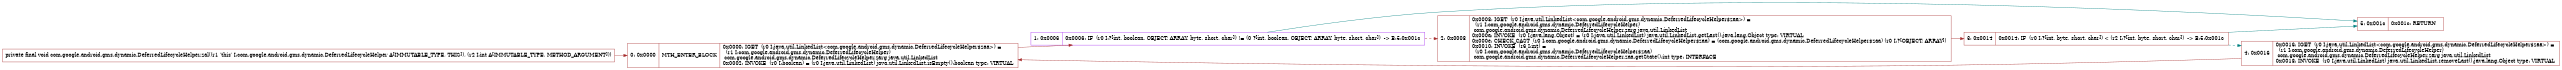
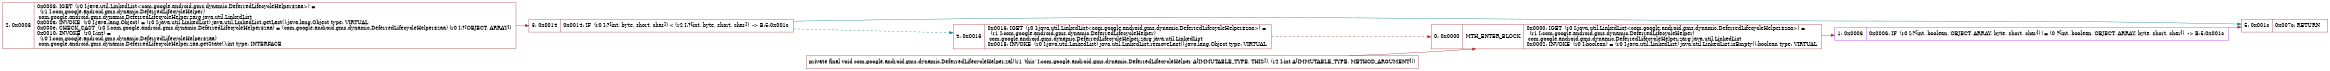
edge "1: 0x0006" -> "5: 0x001c": color teal -> brown
node "5: 0x001c": text "0x001c: RETURN" -> "0x007c: RETURN"
edge "1: 0x0006" -> "2: 0x0008": removed
node "2: 0x0008": text "0x0010: INVOKE  (r6 I:int) =" -> "0x0010: INVOKE  (r0 I:int) ="
edge "4: 0x0016" -> "0: 0x0000": style solid -> dashed
